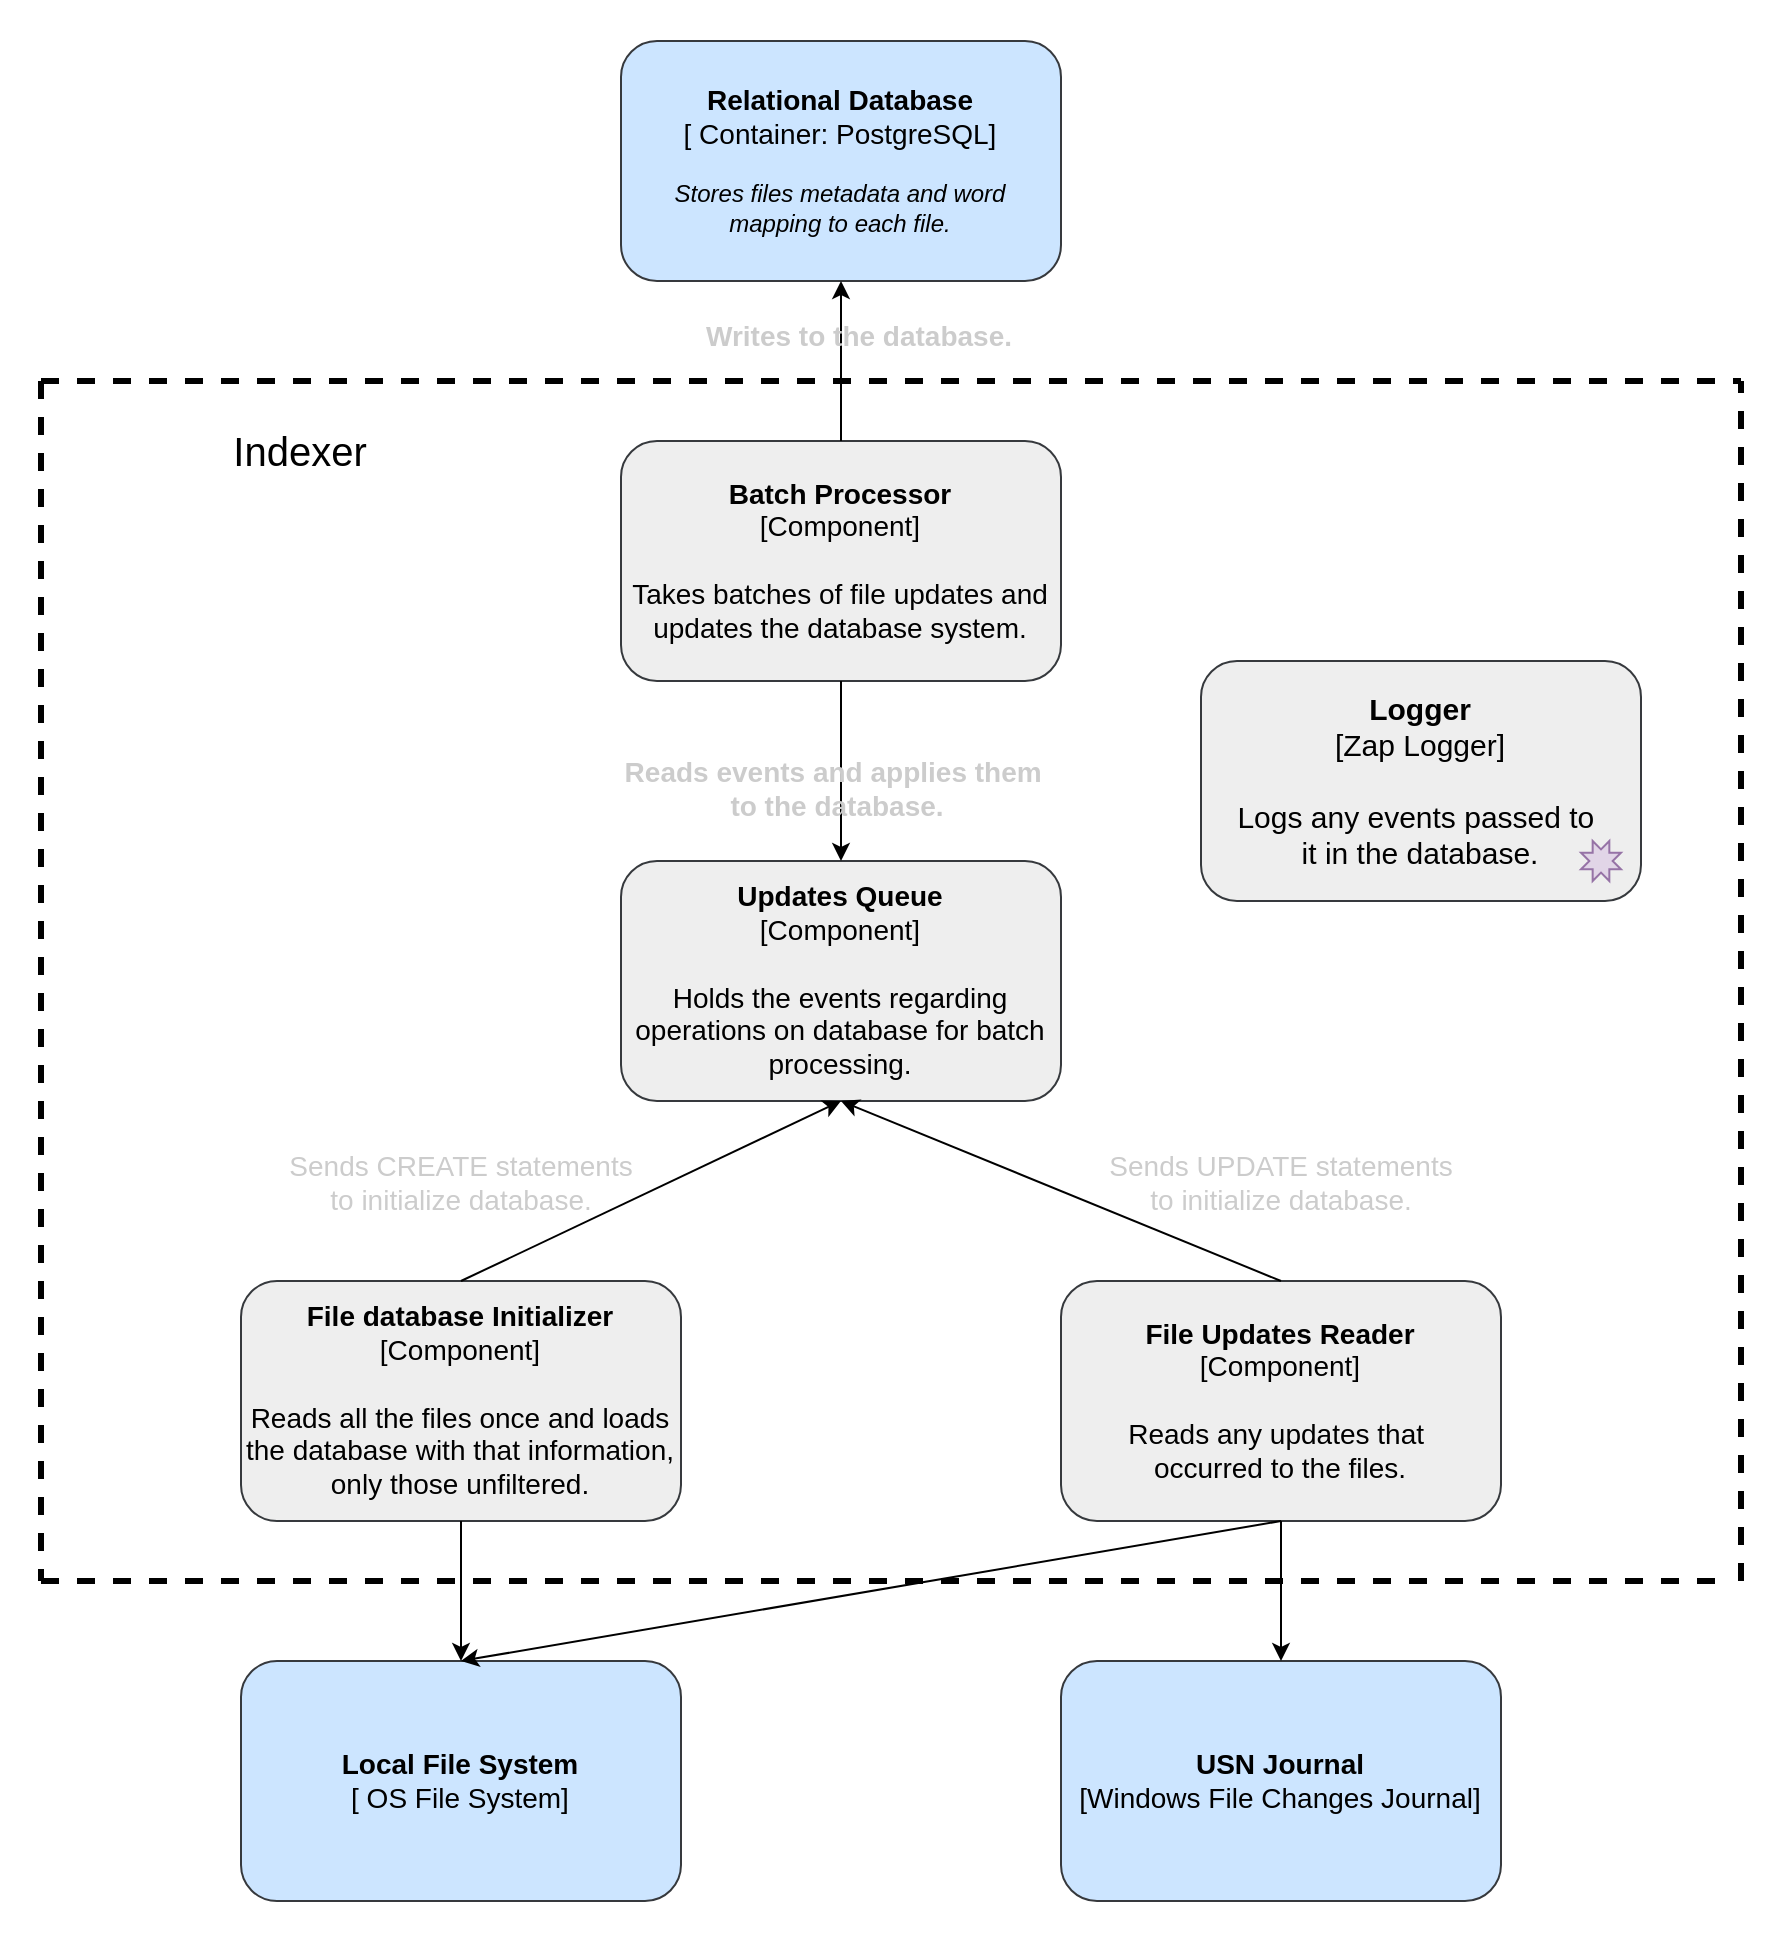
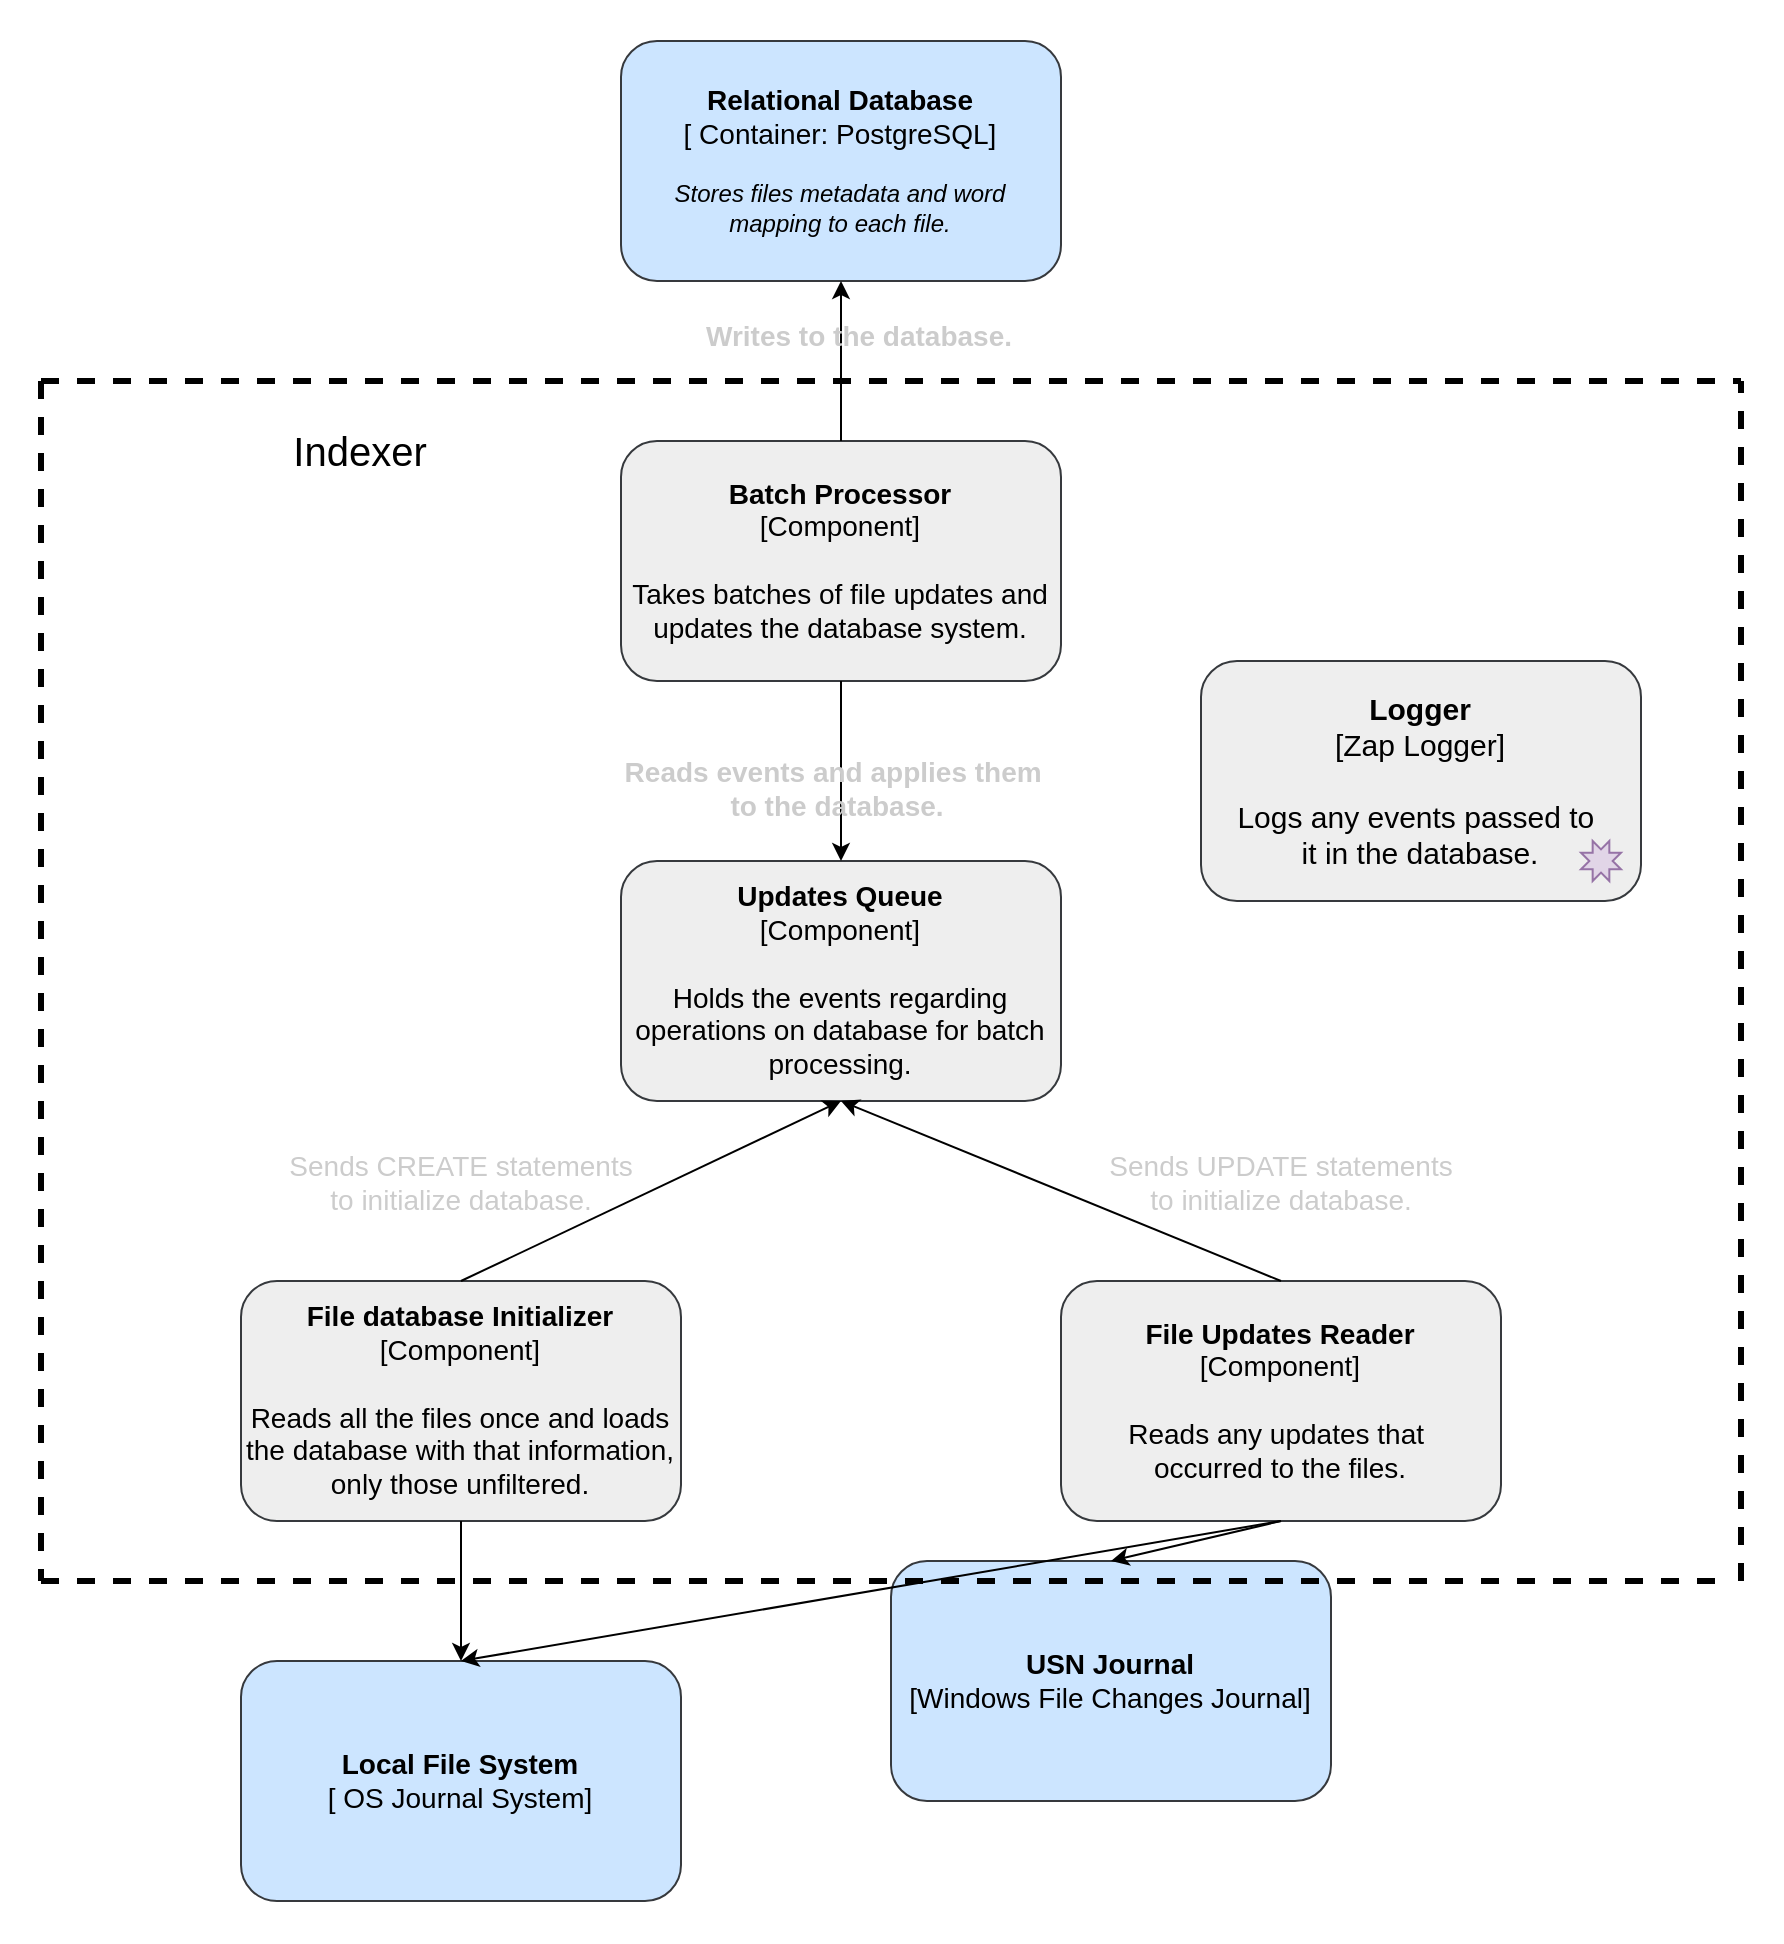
node "Indexer": moved (301, 451) -> (361, 451)
node "Local File System [ OS File System]": label "Local File System [ OS File System]" -> "Local File System [ OS Journal System]"
node "USN Journal [Windows File Changes Journal]": moved (1281, 1781) -> (1111, 1681)
